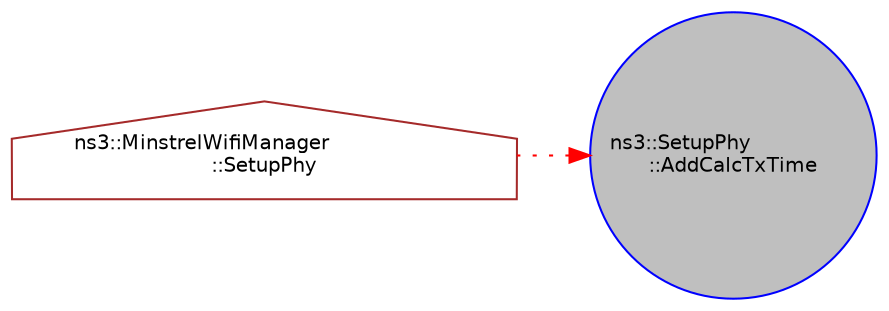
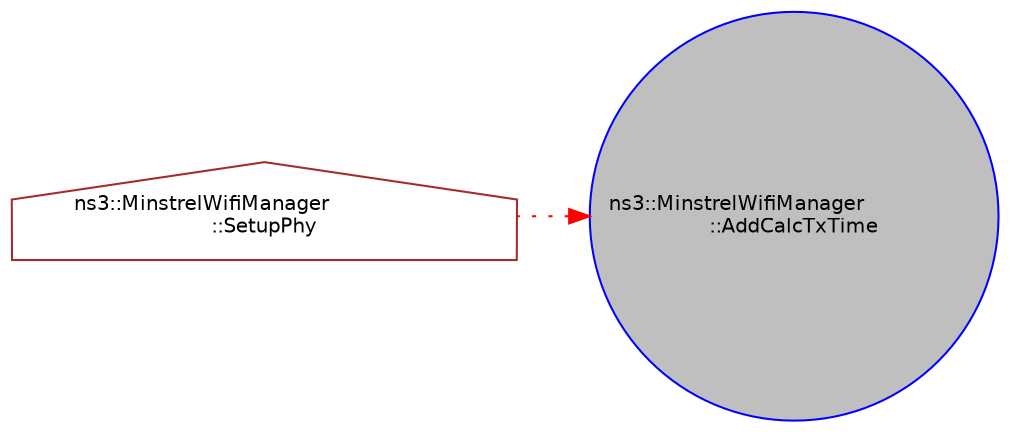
node "ns3::SetupPhy ::AddCalcTxTime": label "ns3::SetupPhy ::AddCalcTxTime" -> "ns3::MinstrelWifiManager ::AddCalcTxTime"
